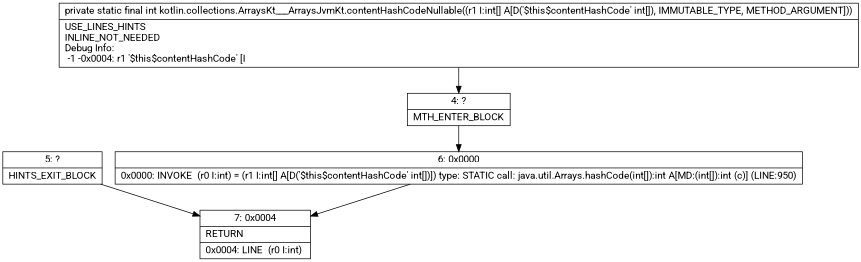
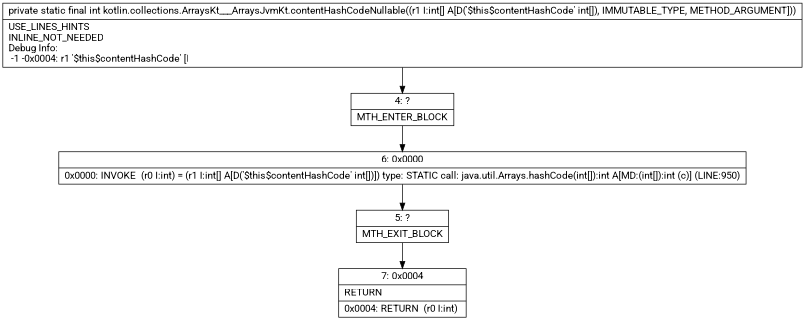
node "5: ?": text "HINTS_EXIT_BLOCK" -> "MTH_EXIT_BLOCK"
edge "6: 0x0000" -> "7: 0x0004": now "6: 0x0000" -> "5: ?"
node "7: 0x0004": text "0x0004: LINE  (r0 I:int)" -> "0x0004: RETURN  (r0 I:int)"
